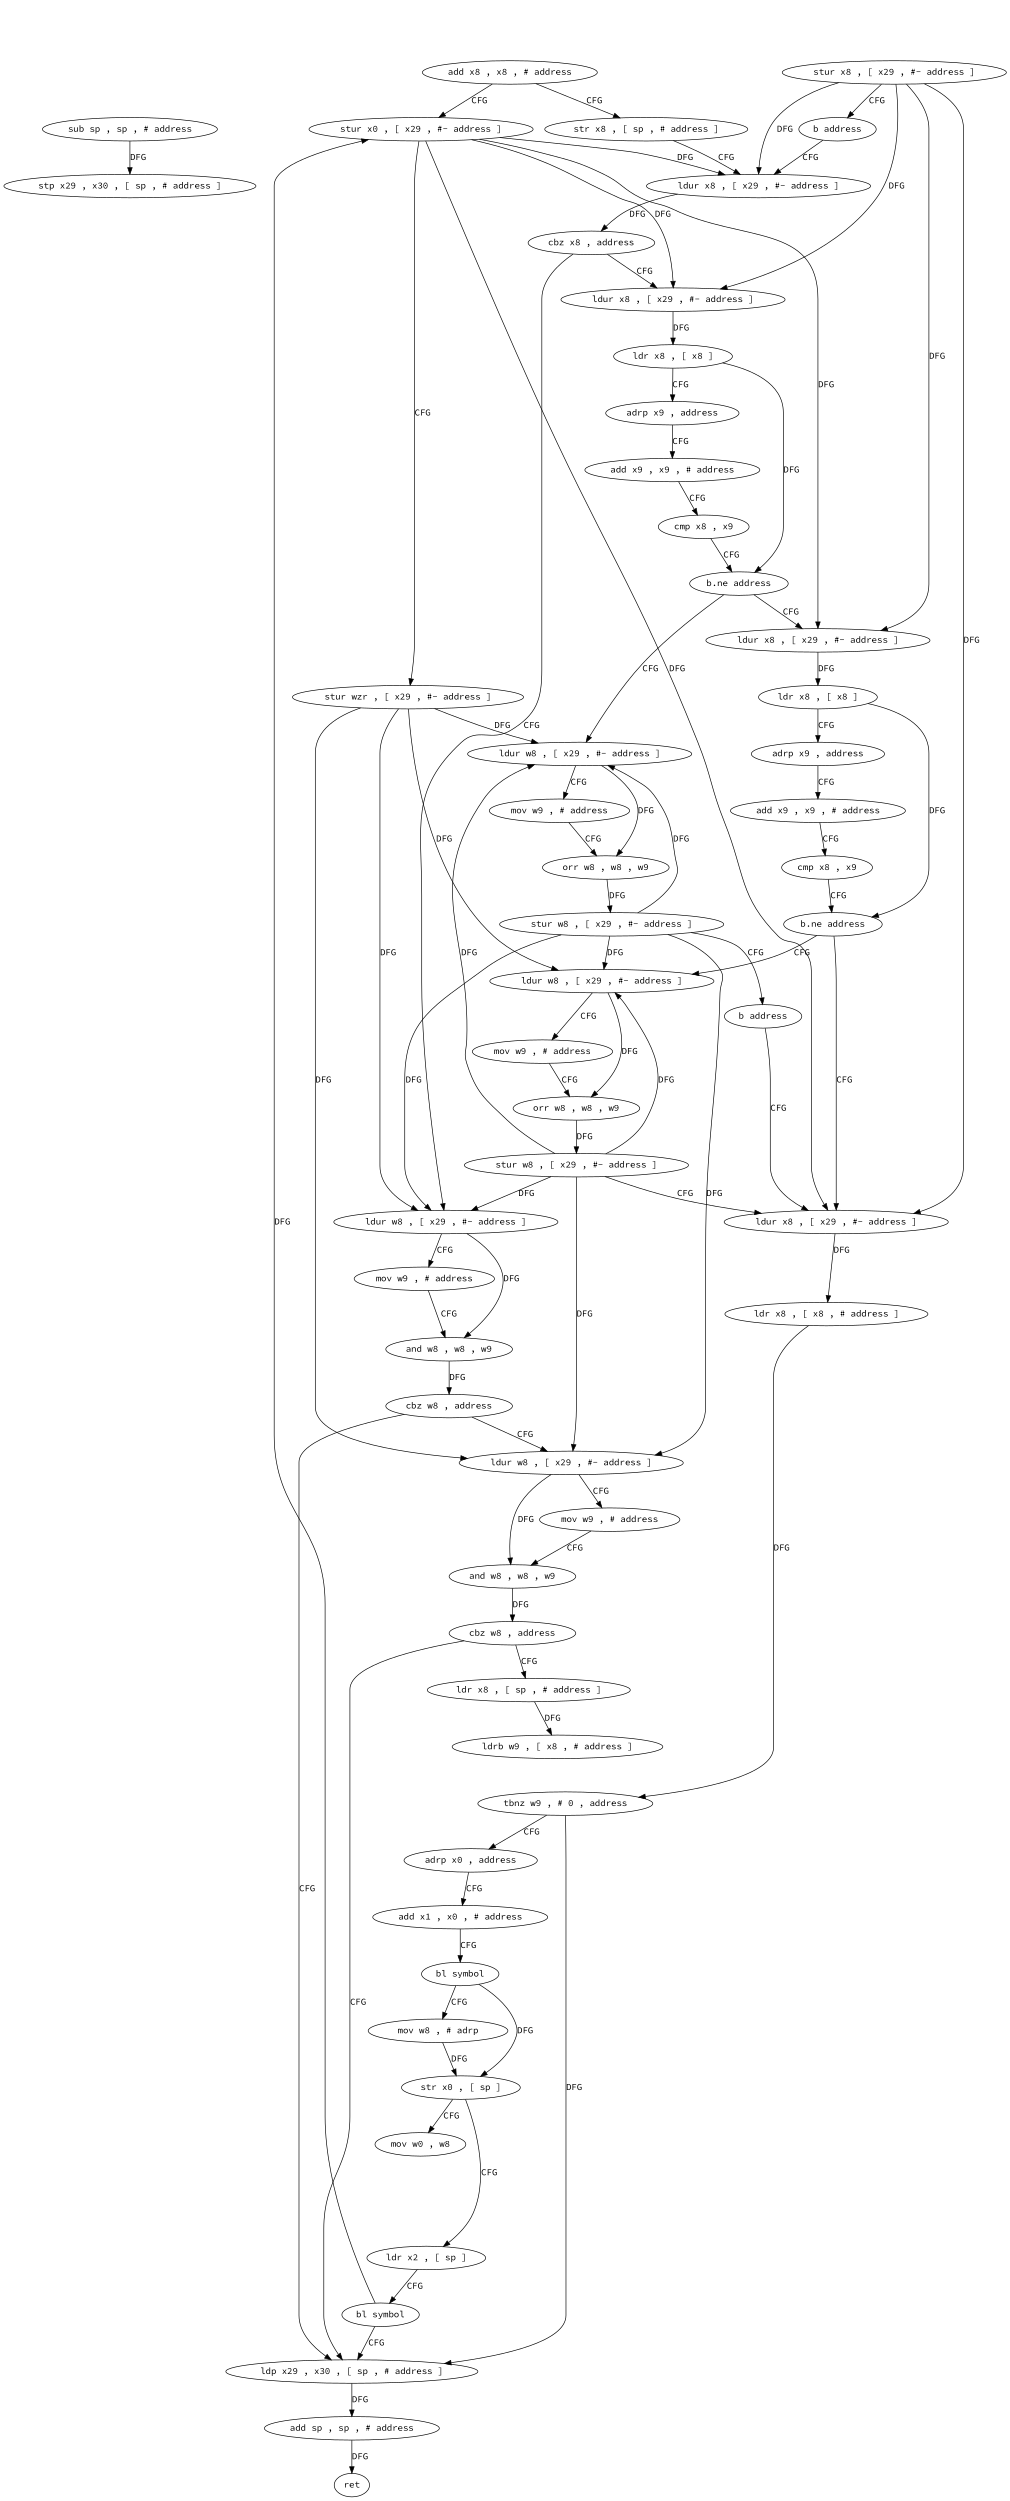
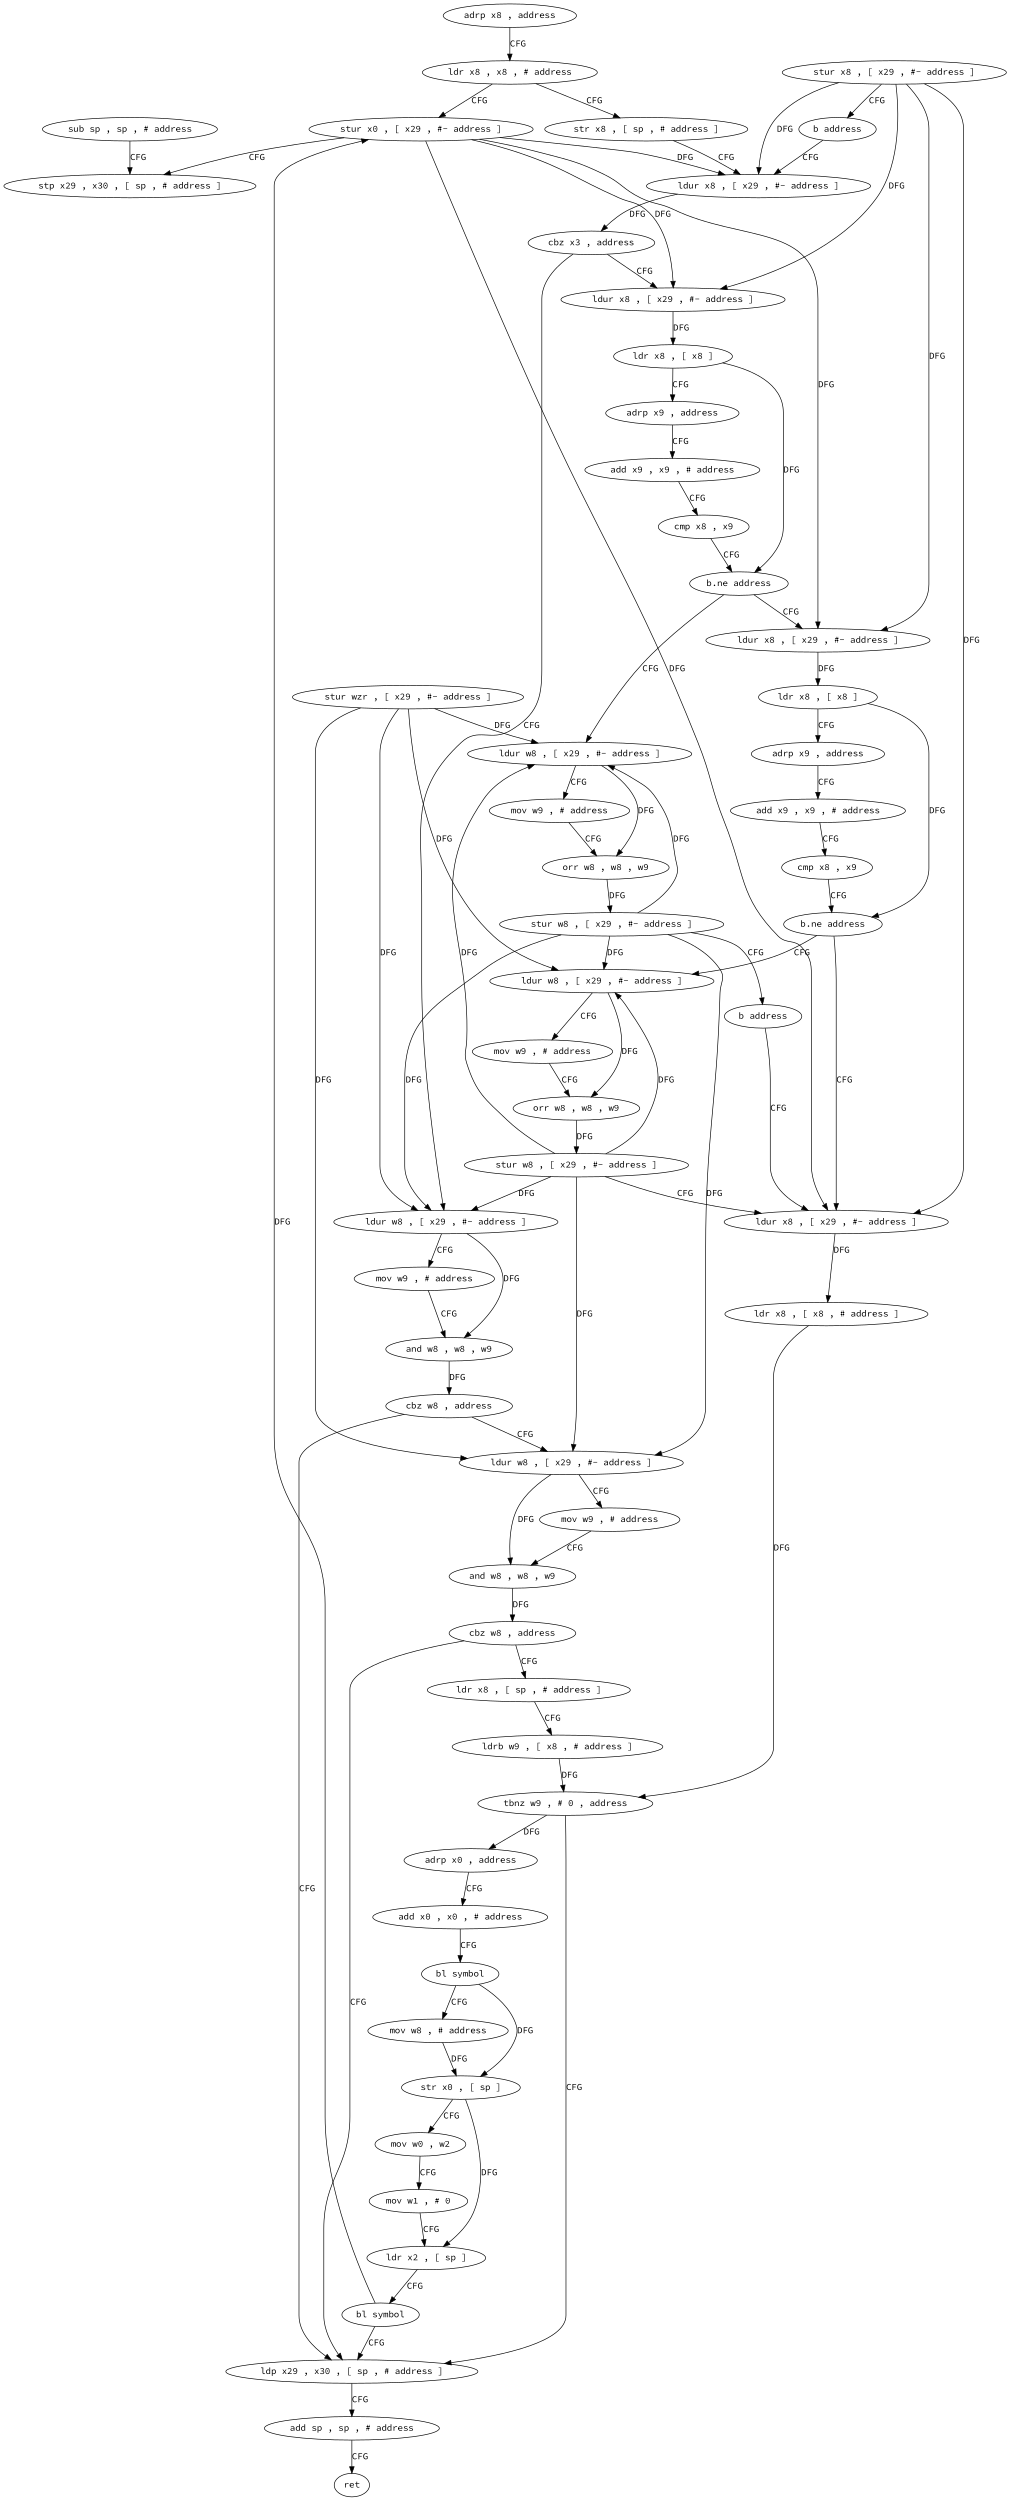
node "adrp x8 , address": added
node "add x8 , x8 , # address": label "add x8 , x8 , # address" -> "ldr x8 , x8 , # address"
edge "sub sp , sp , # address" -> "stp x29 , x30 , [ sp , # address ]": label "DFG" -> "CFG"
node "cbz x8 , address": label "cbz x8 , address" -> "cbz x3 , address"
edge "stur x0 , [ x29 , #- address ]" -> "stur wzr , [ x29 , #- address ]": now "stur x0 , [ x29 , #- address ]" -> "stp x29 , x30 , [ sp , # address ]"
edge "ldr x8 , [ sp , # address ]" -> "ldrb w9 , [ x8 , # address ]": label "DFG" -> "CFG"
edge "ldrb w9 , [ x8 , # address ]" -> "tbnz w9 , # 0 , address": added, label "DFG"
edge "tbnz w9 , # 0 , address" -> "adrp x0 , address": label "CFG" -> "DFG"
node "add x1 , x0 , # address": label "add x1 , x0 , # address" -> "add x0 , x0 , # address"
node "mov w8 , # adrp": label "mov w8 , # adrp" -> "mov w8 , # address"
edge "tbnz w9 , # 0 , address" -> "ldp x29 , x30 , [ sp , # address ]": label "DFG" -> "CFG"
node "mov w0 , w8": label "mov w0 , w8" -> "mov w0 , w2"
edge "str x0 , [ sp ]" -> "ldr x2 , [ sp ]": label "CFG" -> "DFG"
node "mov w1 , # 0": added
edge "ldp x29 , x30 , [ sp , # address ]" -> "add sp , sp , # address": label "DFG" -> "CFG"
edge "add sp , sp , # address" -> "ret": label "DFG" -> "CFG"
